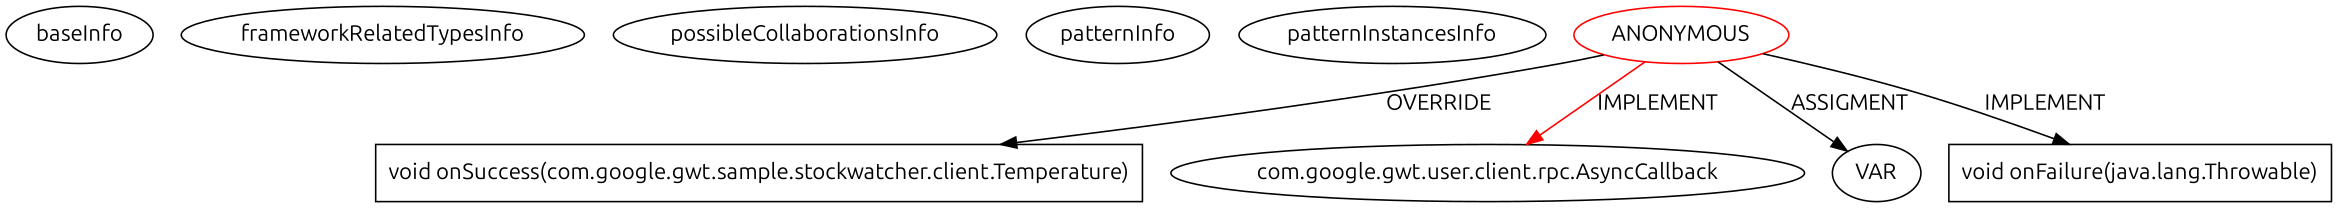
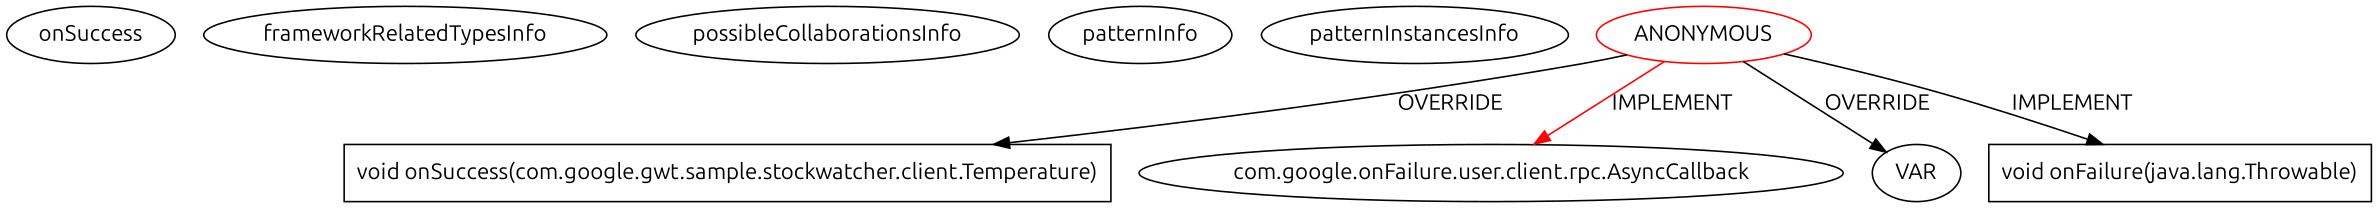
node "baseInfo": label "baseInfo" -> "onSuccess"
edge "ANONYMOUS" -> "VAR": label "ASSIGMENT" -> "OVERRIDE"
node "com.google.gwt.user.client.rpc.AsyncCallback": label "com.google.gwt.user.client.rpc.AsyncCallback" -> "com.google.onFailure.user.client.rpc.AsyncCallback"
